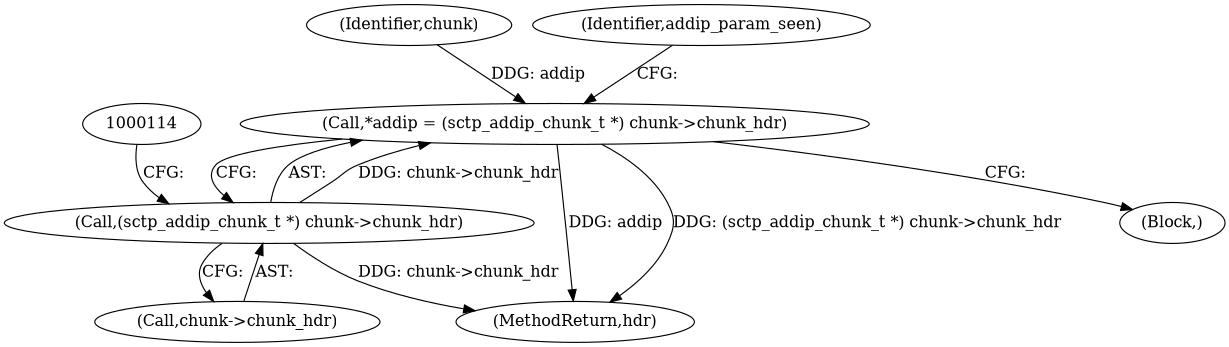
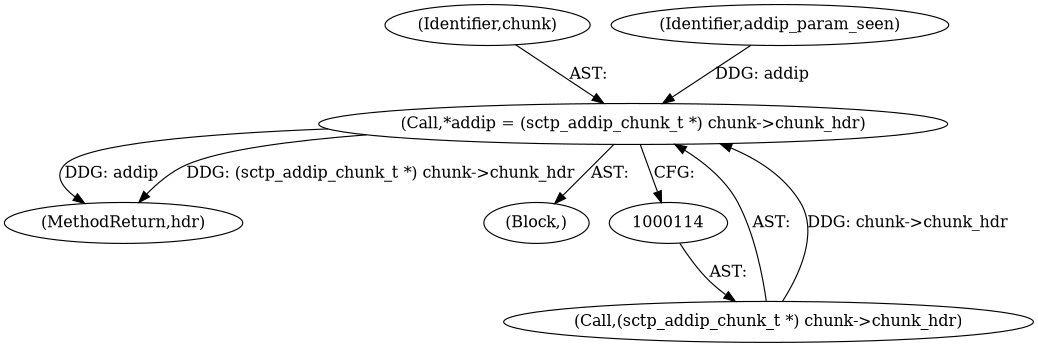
edge "(Identifier,chunk)" -> "(Call,*addip = (sctp_addip_chunk_t *) chunk->chunk_hdr)": label "DDG: addip" -> "AST: "
edge "(Identifier,addip_param_seen)" -> "(Call,*addip = (sctp_addip_chunk_t *) chunk->chunk_hdr)": label "CFG: " -> "DDG: addip"
edge "(Call,*addip = (sctp_addip_chunk_t *) chunk->chunk_hdr)" -> "(Call,(sctp_addip_chunk_t *) chunk->chunk_hdr)": now "(Call,*addip = (sctp_addip_chunk_t *) chunk->chunk_hdr)" -> "1000114"
edge "1000114" -> "(Call,(sctp_addip_chunk_t *) chunk->chunk_hdr)": label "CFG: " -> "AST: "
edge "(Call,*addip = (sctp_addip_chunk_t *) chunk->chunk_hdr)" -> "(Block,)": label "CFG: " -> "AST: "
edge "(Call,(sctp_addip_chunk_t *) chunk->chunk_hdr)" -> "(MethodReturn,hdr)": removed, label "DDG: chunk->chunk_hdr"
node "(Call,chunk->chunk_hdr)": removed
